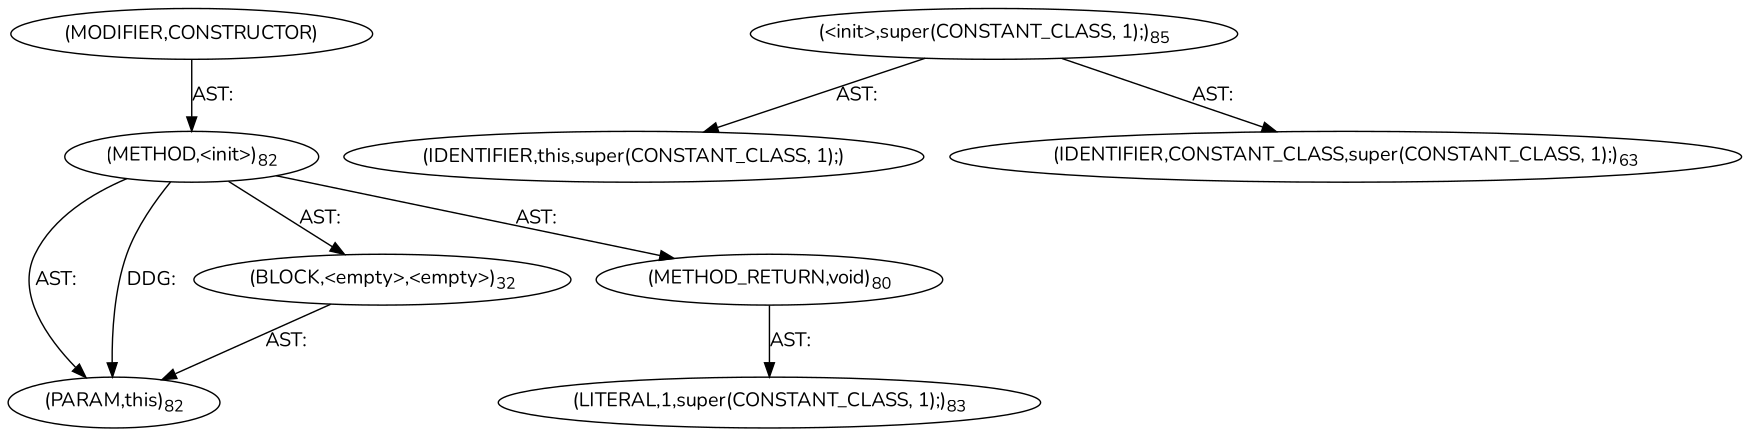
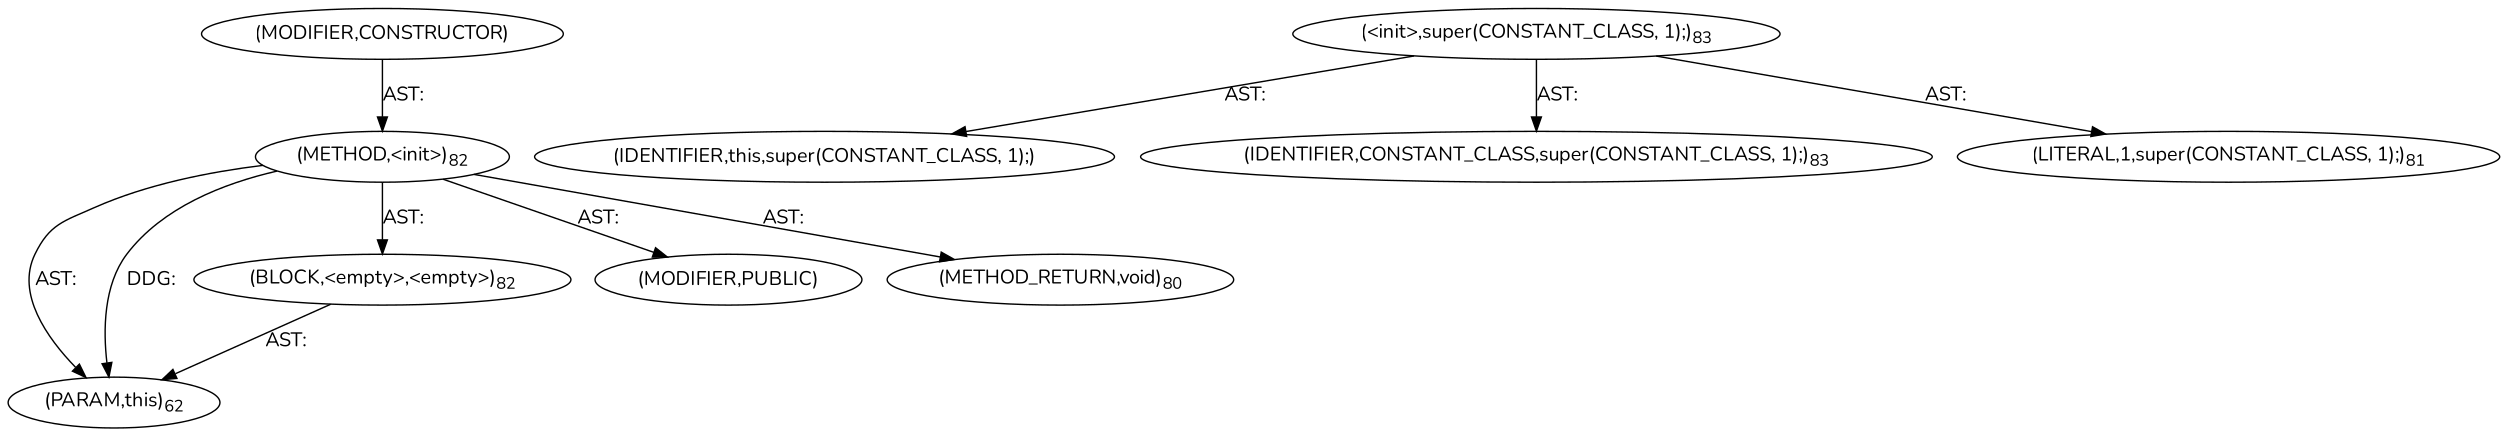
node "(<init>,super(CONSTANT_CLASS, 1);)": text "85" -> "83"
node "(IDENTIFIER,CONSTANT_CLASS,super(CONSTANT_CLASS, 1);)": text "63" -> "83"
node "(BLOCK,<empty>,<empty>)": text "32" -> "82"
node "(MODIFIER,PUBLIC)": added
edge "(METHOD_RETURN,void)" -> "(LITERAL,1,super(CONSTANT_CLASS, 1);)": now "(<init>,super(CONSTANT_CLASS, 1);)" -> "(LITERAL,1,super(CONSTANT_CLASS, 1);)"
node "(PARAM,this)": text "82" -> "62"
node "(LITERAL,1,super(CONSTANT_CLASS, 1);)": text "83" -> "81"
